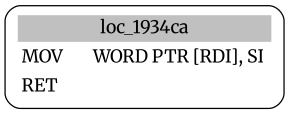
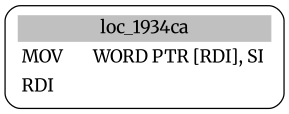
node "loc_1934ca": text "RET" -> "RDI"
